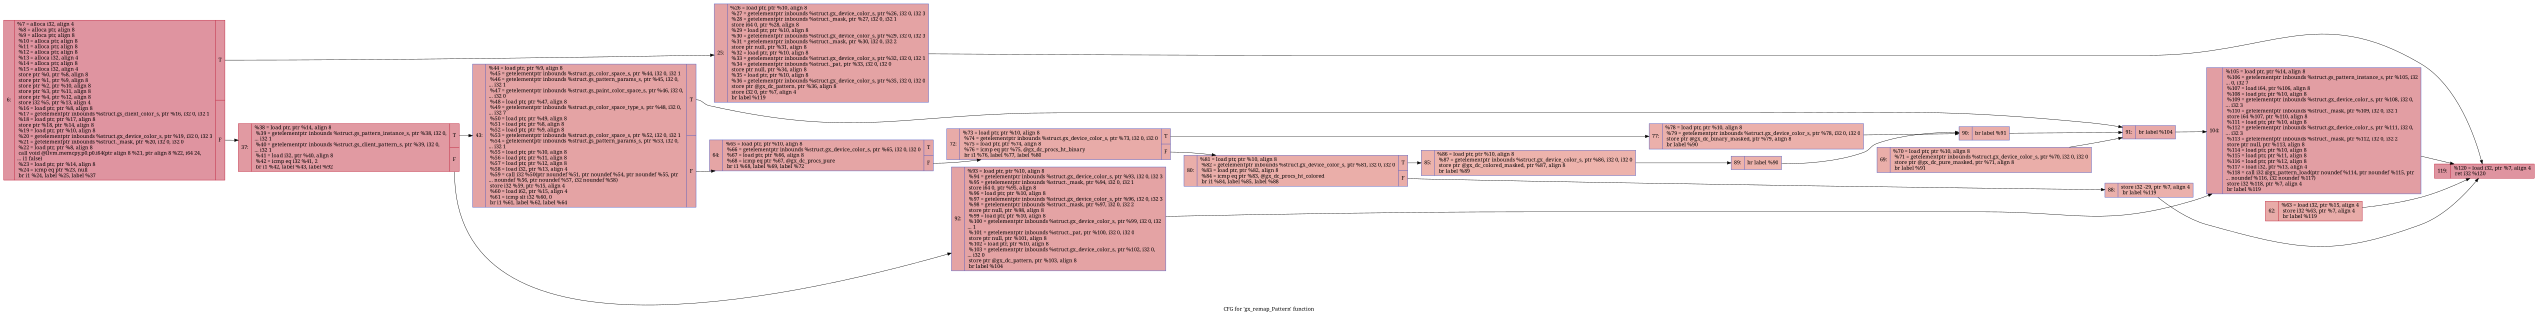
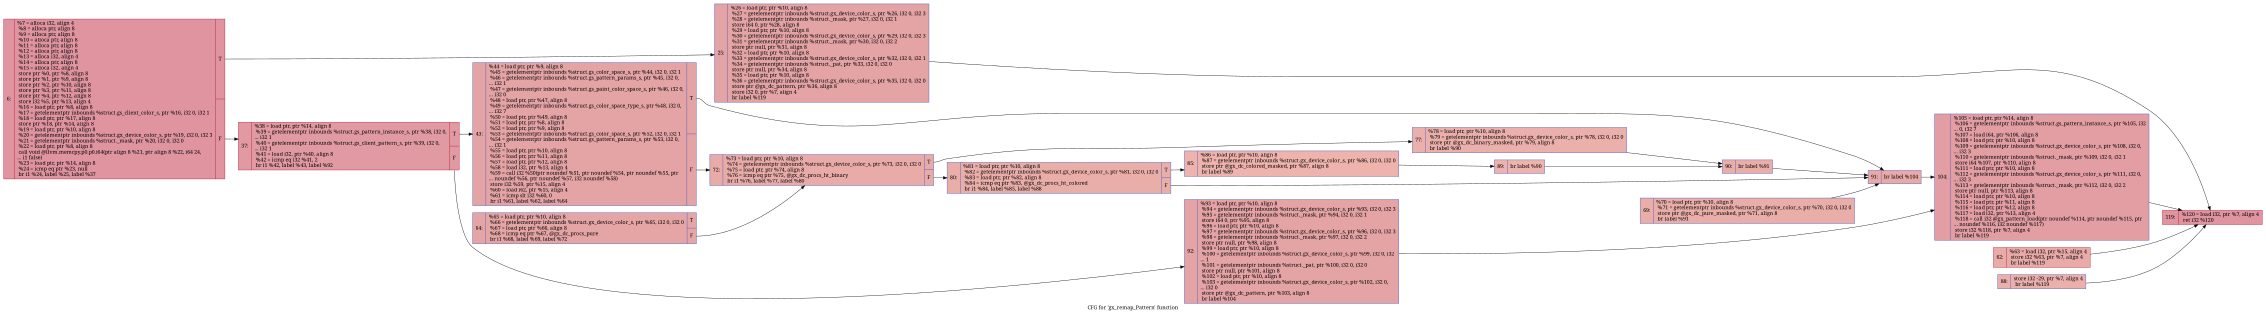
edge "43:" -> "64:": now "43:" -> "72:"
edge "80:" -> "88:": now "80:" -> "91:"
